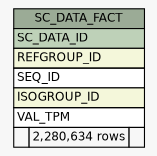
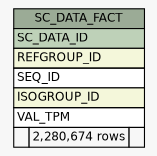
node "SC_DATA_FACT": text "2,280,634 rows" -> "2,280,674 rows"
